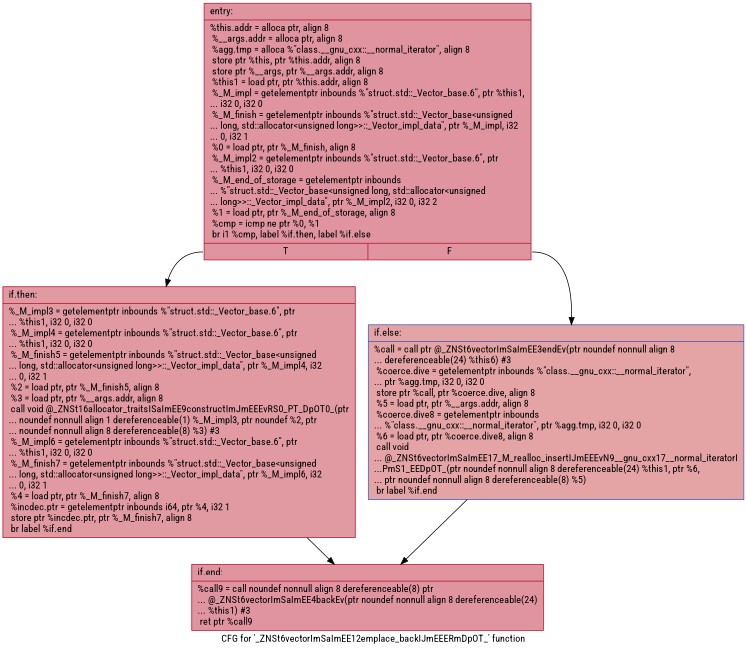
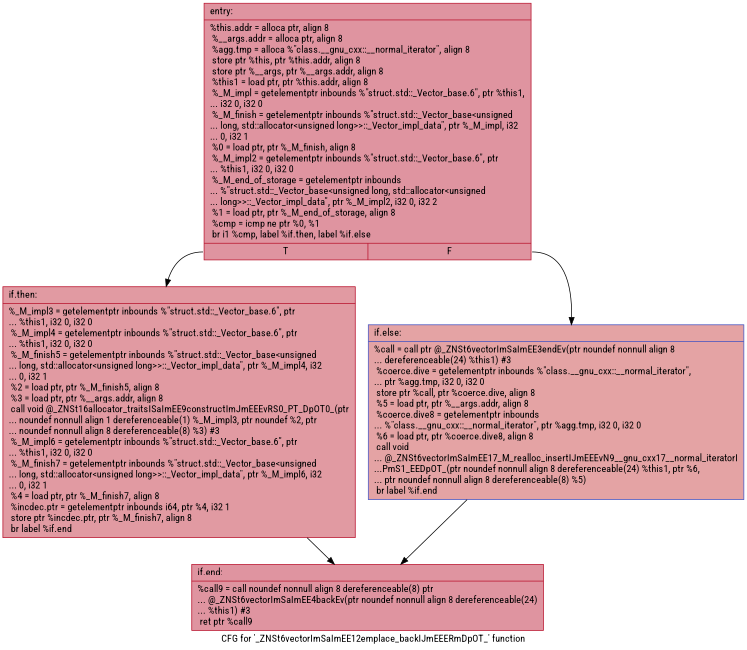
node "if.else:": text "... dereferenceable(24) %this6) #3" -> "... dereferenceable(24) %this1) #3"
